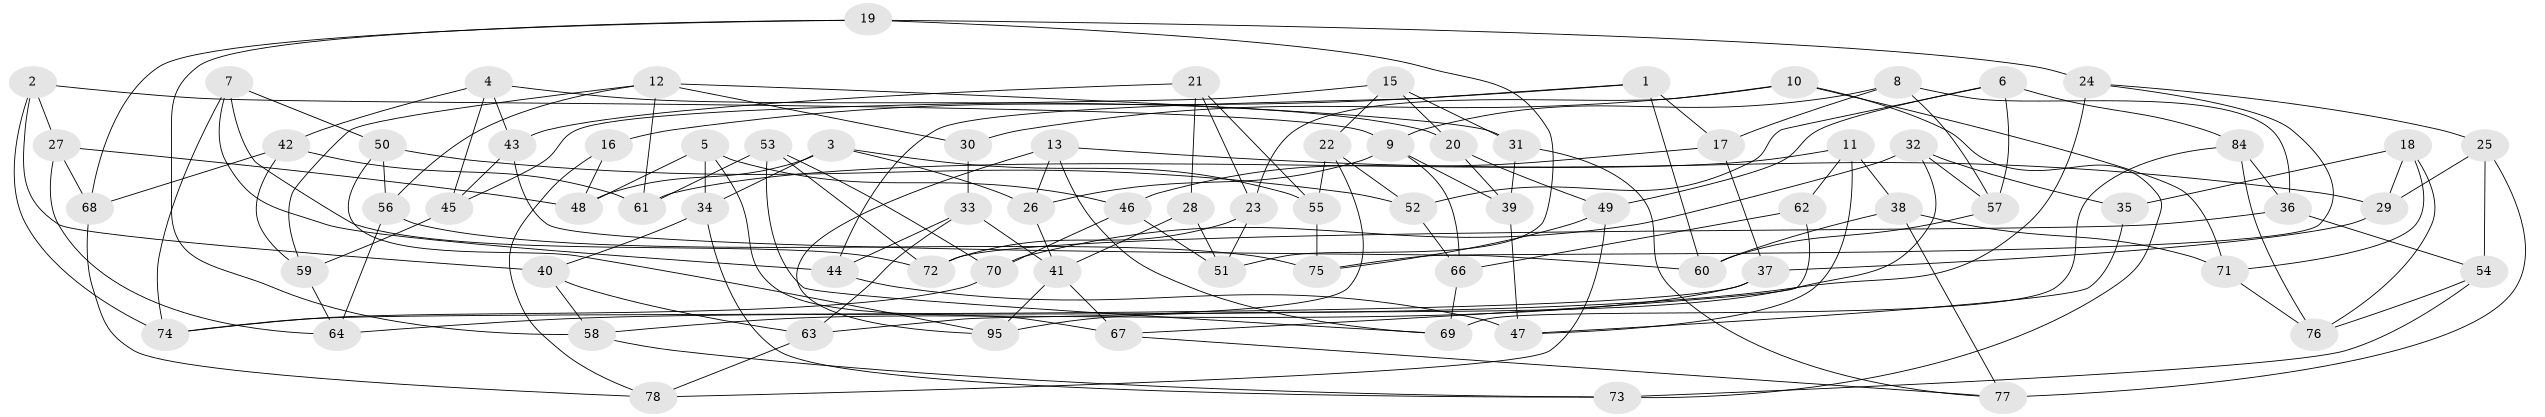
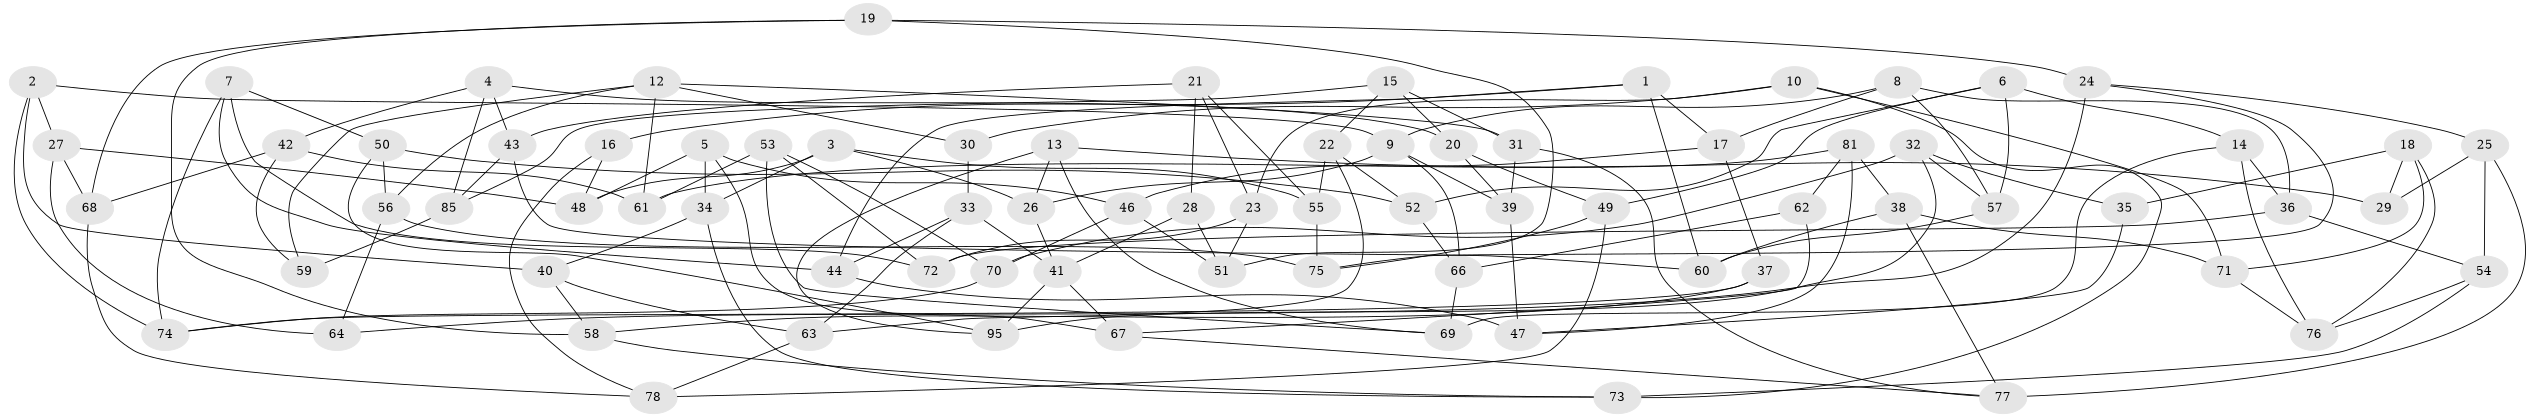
node "11": label "11" -> "81"
node "84": label "84" -> "14"
node "45": label "45" -> "85"
edge "29" -- "37": removed
edge "59" -- "64": removed
